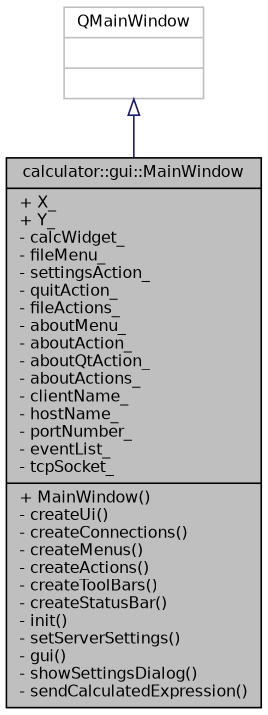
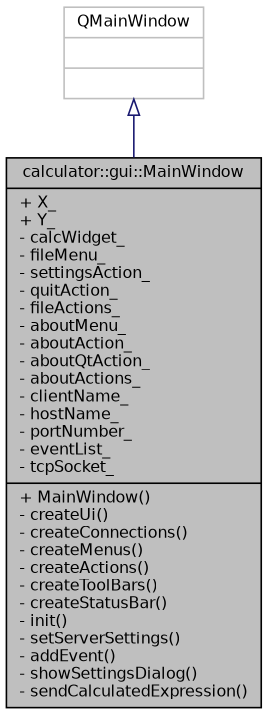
node "calculator::gui::MainWindow": text "- gui()" -> "- addEvent()"
